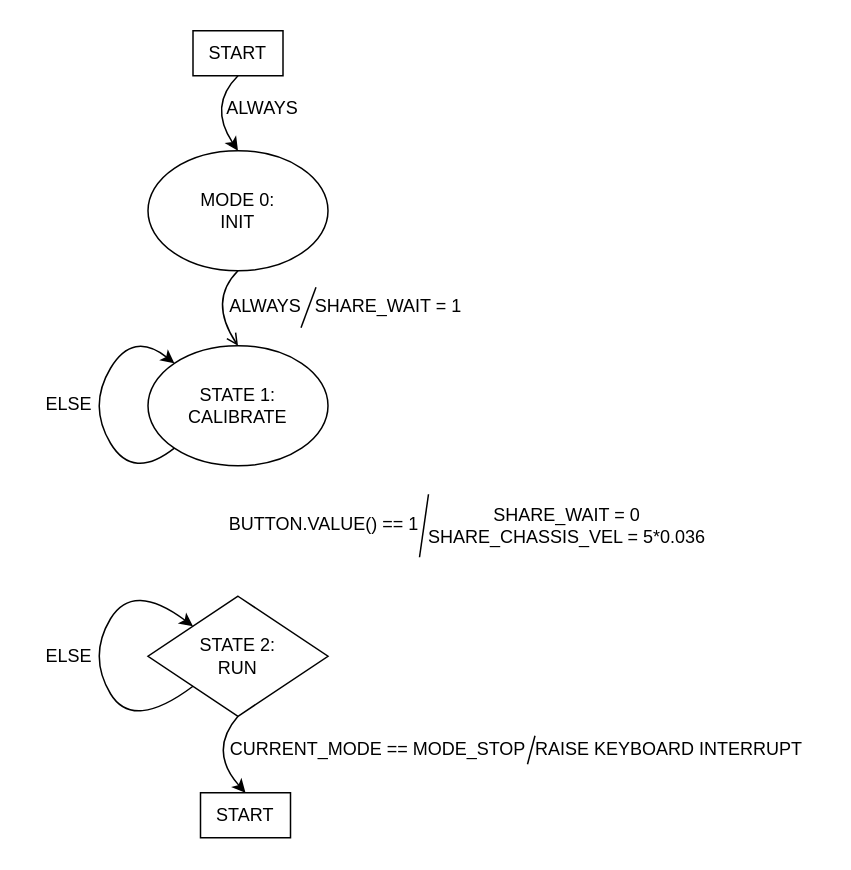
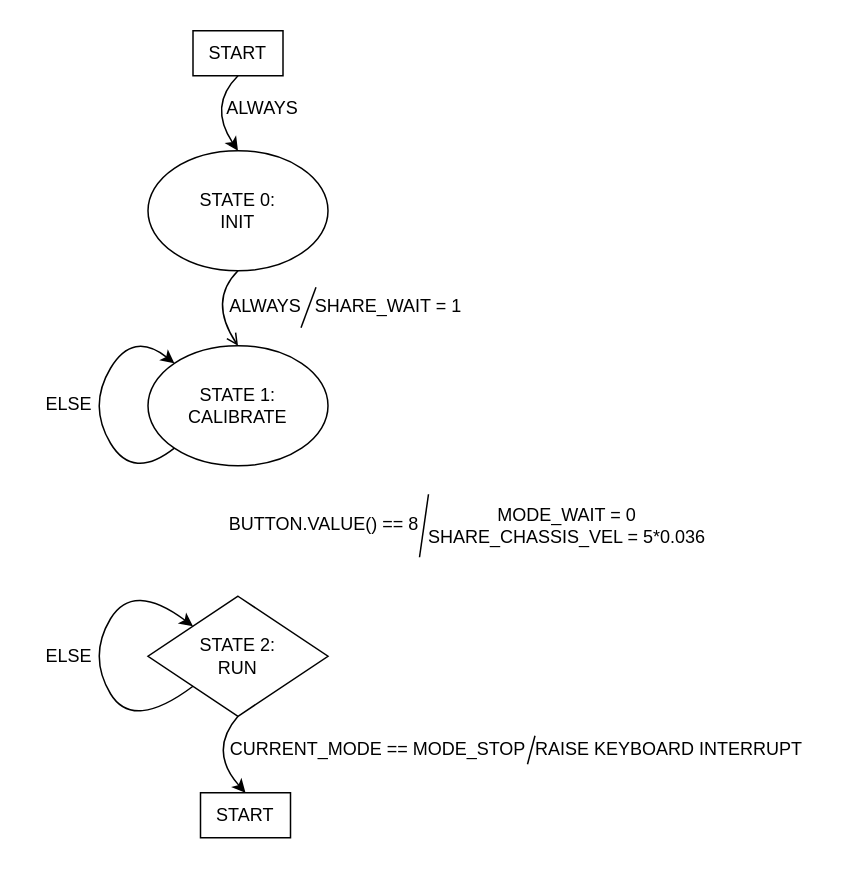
node "MODE 0: INIT": label "MODE 0: INIT" -> "STATE 0: INIT"
node "BUTTON.VALUE() == 1": label "BUTTON.VALUE() == 1" -> "BUTTON.VALUE() == 8"
node "SHARE_WAIT = 0 SHARE_CHASSIS_VEL = 5*0.036": label "SHARE_WAIT = 0 SHARE_CHASSIS_VEL = 5*0.036" -> "MODE_WAIT = 0 SHARE_CHASSIS_VEL = 5*0.036"
